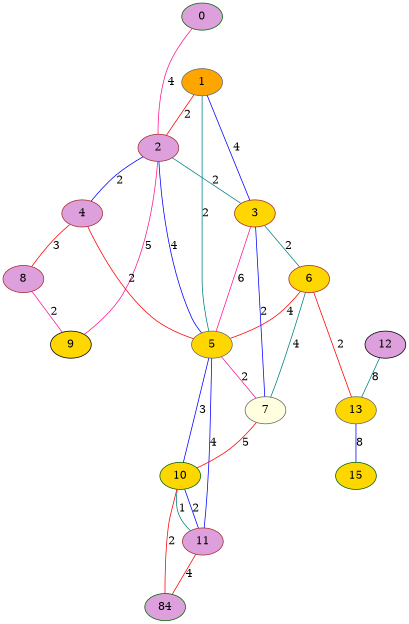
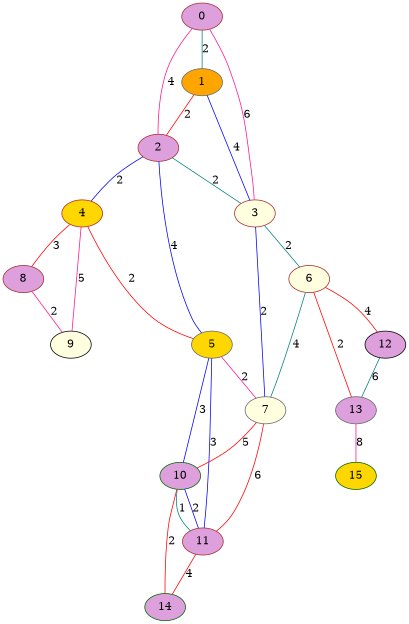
node "0": color darkgreen -> brown
node "4": fillcolor plum -> gold
node "3": fillcolor gold -> lightyellow
edge "1" -- "5": now "1" -- "0"
edge "2" -- "9": now "4" -- "9"
edge "3" -- "5": now "3" -- "0"
node "6": fillcolor gold -> lightyellow
edge "6" -- "5": now "6" -- "12"
node "9": fillcolor gold -> lightyellow
edge "12" -- "13": label "8" -> "6"
node "13": fillcolor gold -> plum
edge "5" -- "11": label "4" -> "3"
edge "13" -- "15": color blue -> deeppink
node "10": fillcolor gold -> plum
edge "7" -- "11": added, label "6"
node "84": label "84" -> "14"
